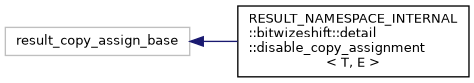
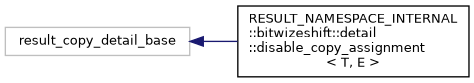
node "result_copy_assign_base": label "result_copy_assign_base" -> "result_copy_detail_base"
